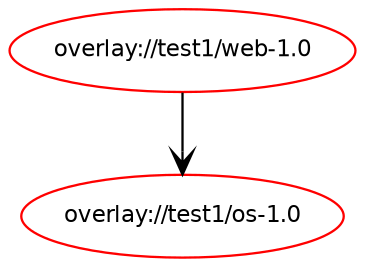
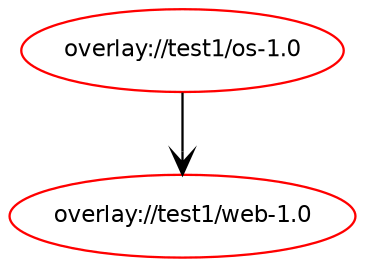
edge "overlay://test1/web-1.0" -> "overlay://test1/os-1.0": reversed
